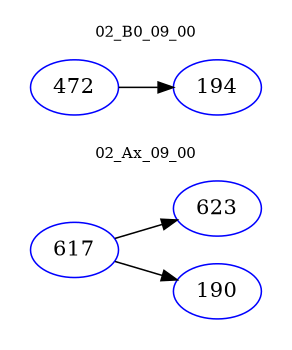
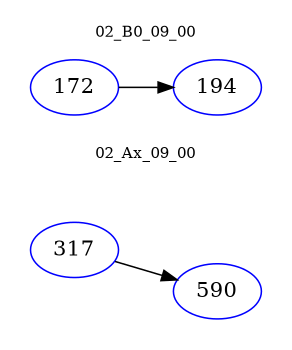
node "472": label "472" -> "172"
node "623": removed
node "617": label "617" -> "317"
node "190": label "190" -> "590"
